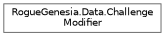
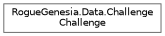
node "RogueGenesia.Data.Challenge Modifier": label "RogueGenesia.Data.Challenge Modifier" -> "RogueGenesia.Data.Challenge Challenge"
